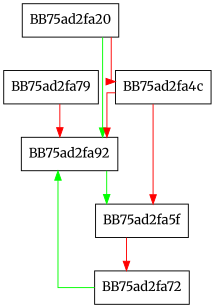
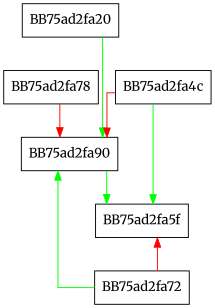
edge "BB75ad2fa20" -> "BB75ad2fa4c": removed
node "BB75ad2fa79": label "BB75ad2fa79" -> "BB75ad2fa78"
edge "BB75ad2fa4c" -> "BB75ad2fa5f": color red -> green
node "BB75ad2fa92": label "BB75ad2fa92" -> "BB75ad2fa90"
edge "BB75ad2fa5f" -> "BB75ad2fa72": reversed
